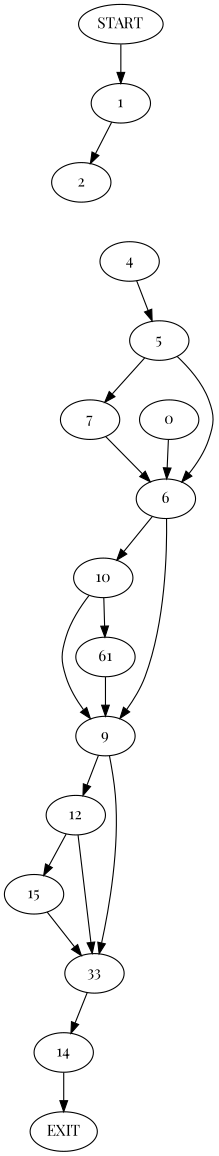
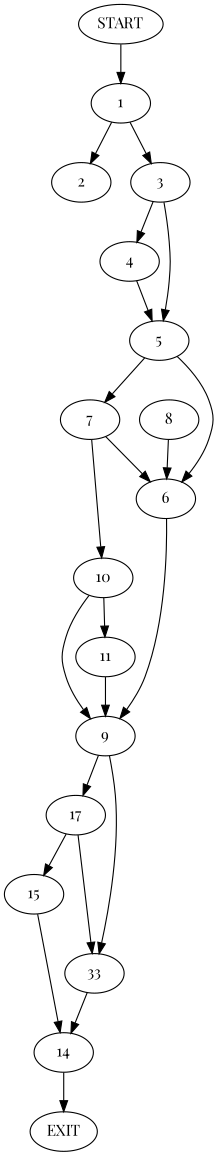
node "3": added
node "0": label "0" -> "8"
edge "6" -> "10": now "7" -> "10"
node "61": label "61" -> "11"
node "12": label "12" -> "17"
edge "15" -> "33": now "15" -> "14"
